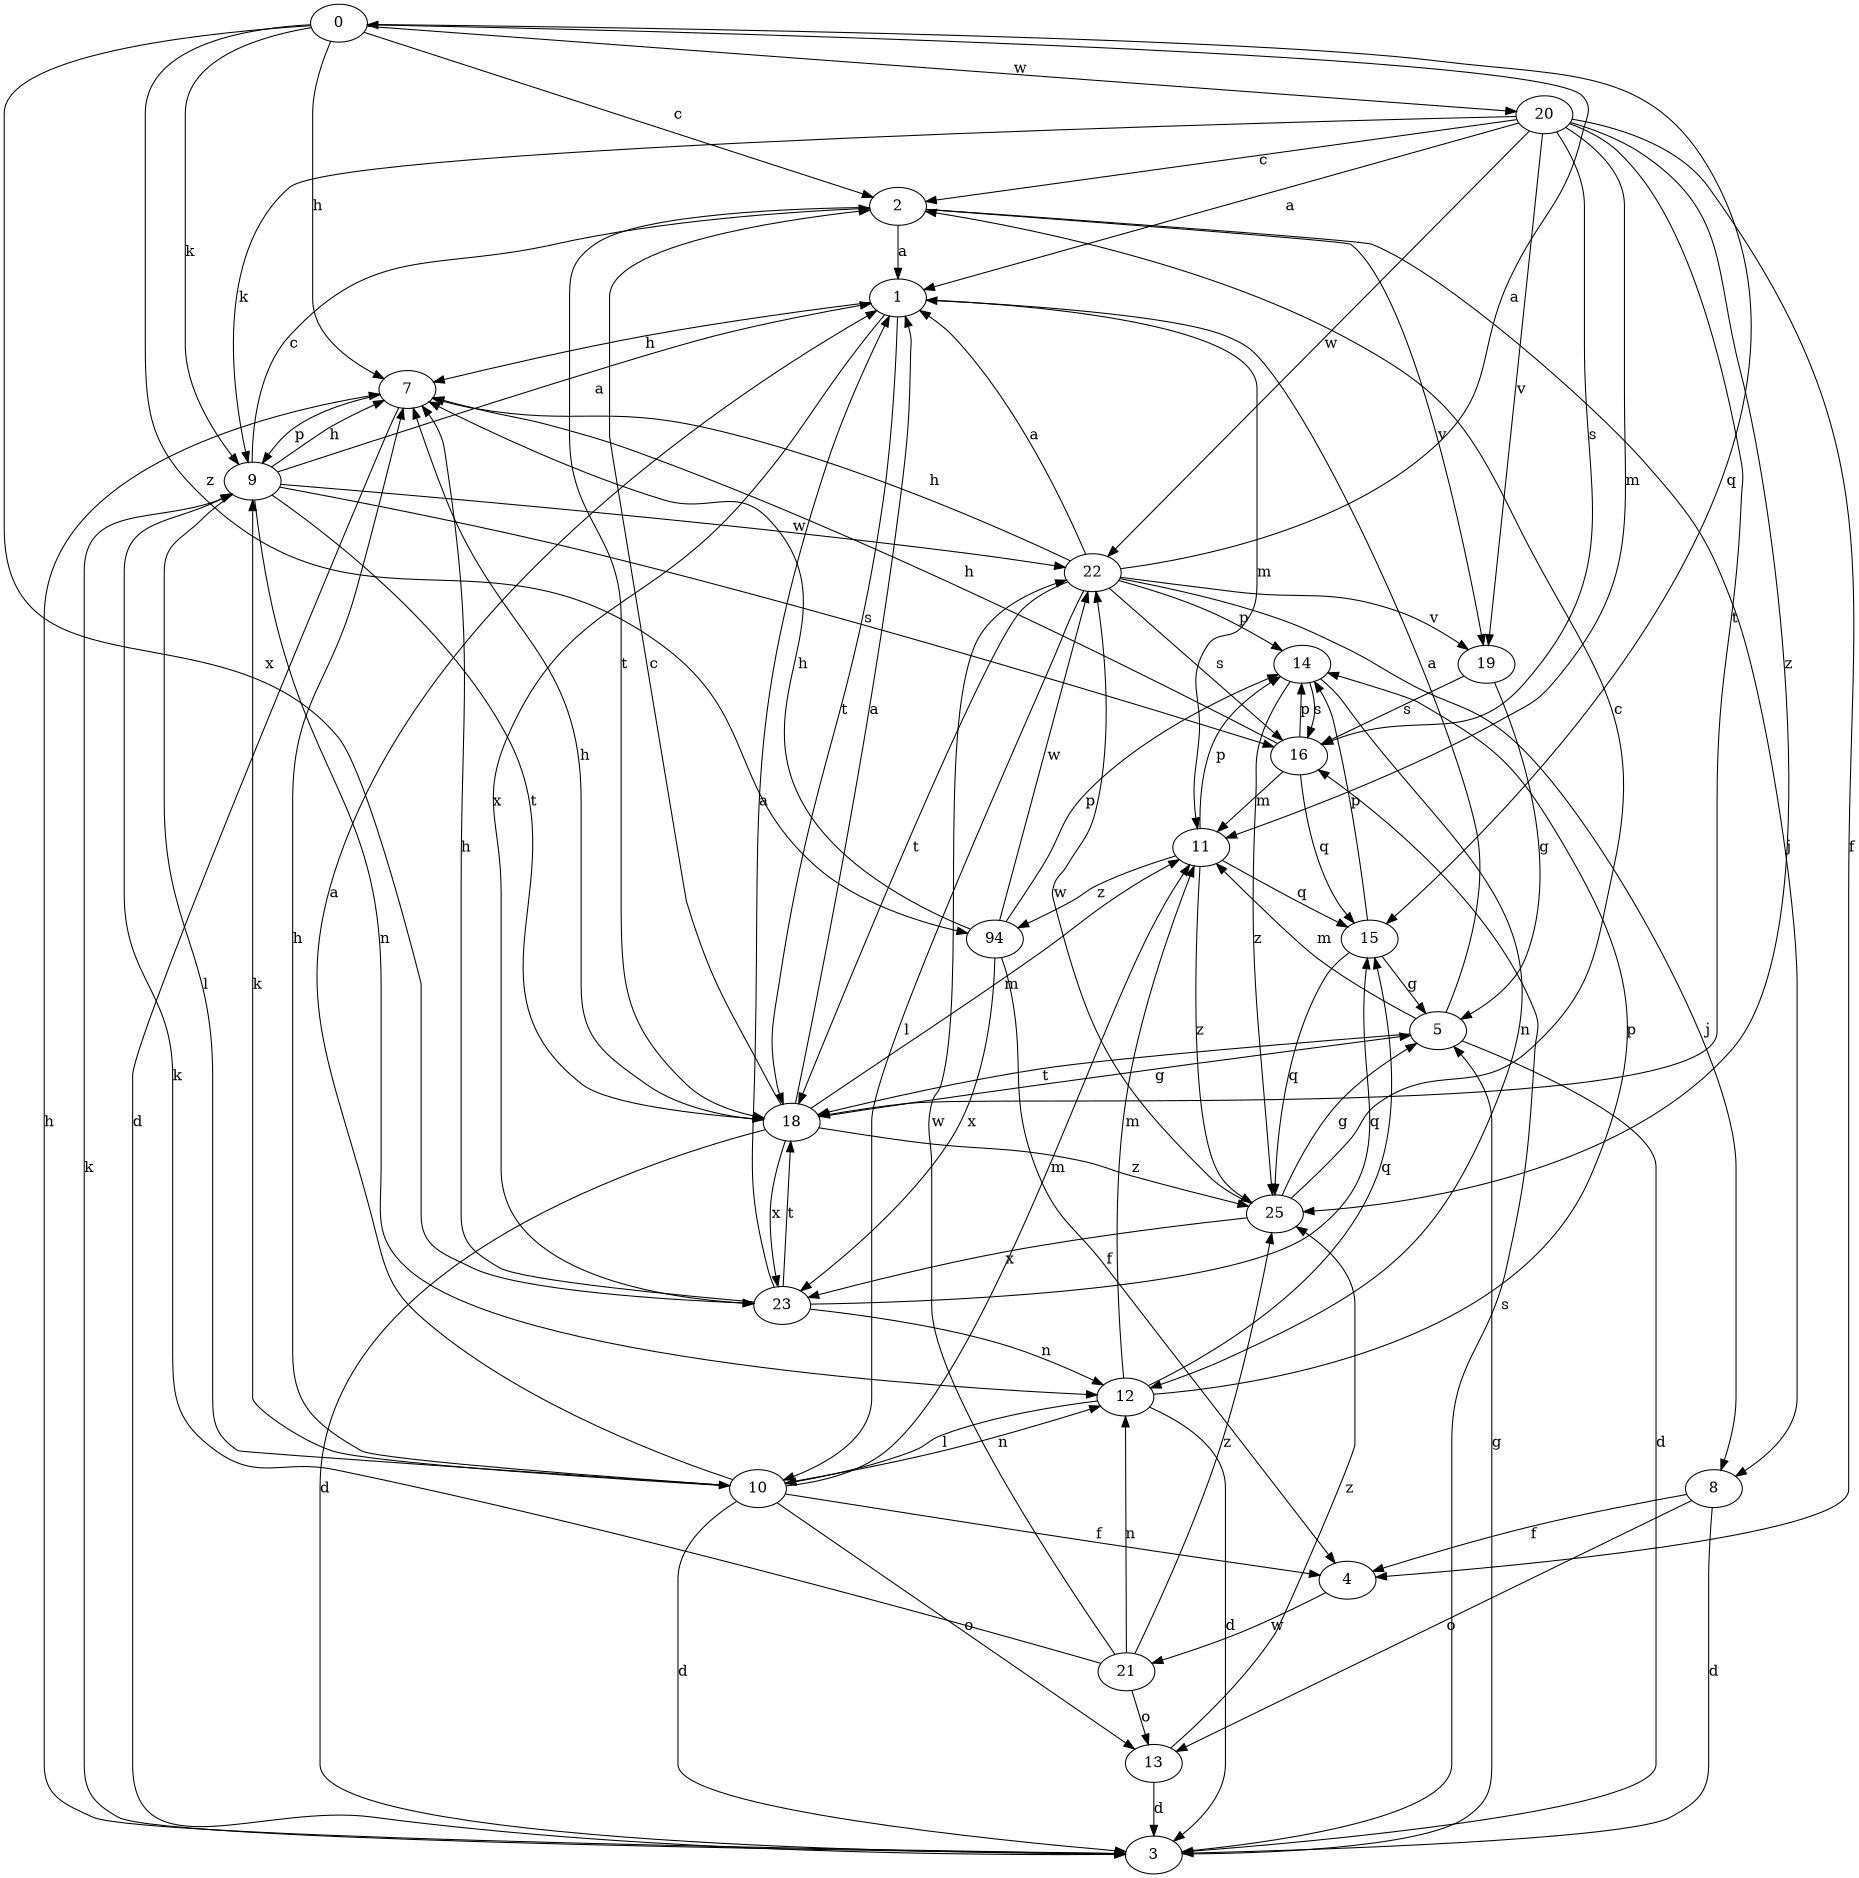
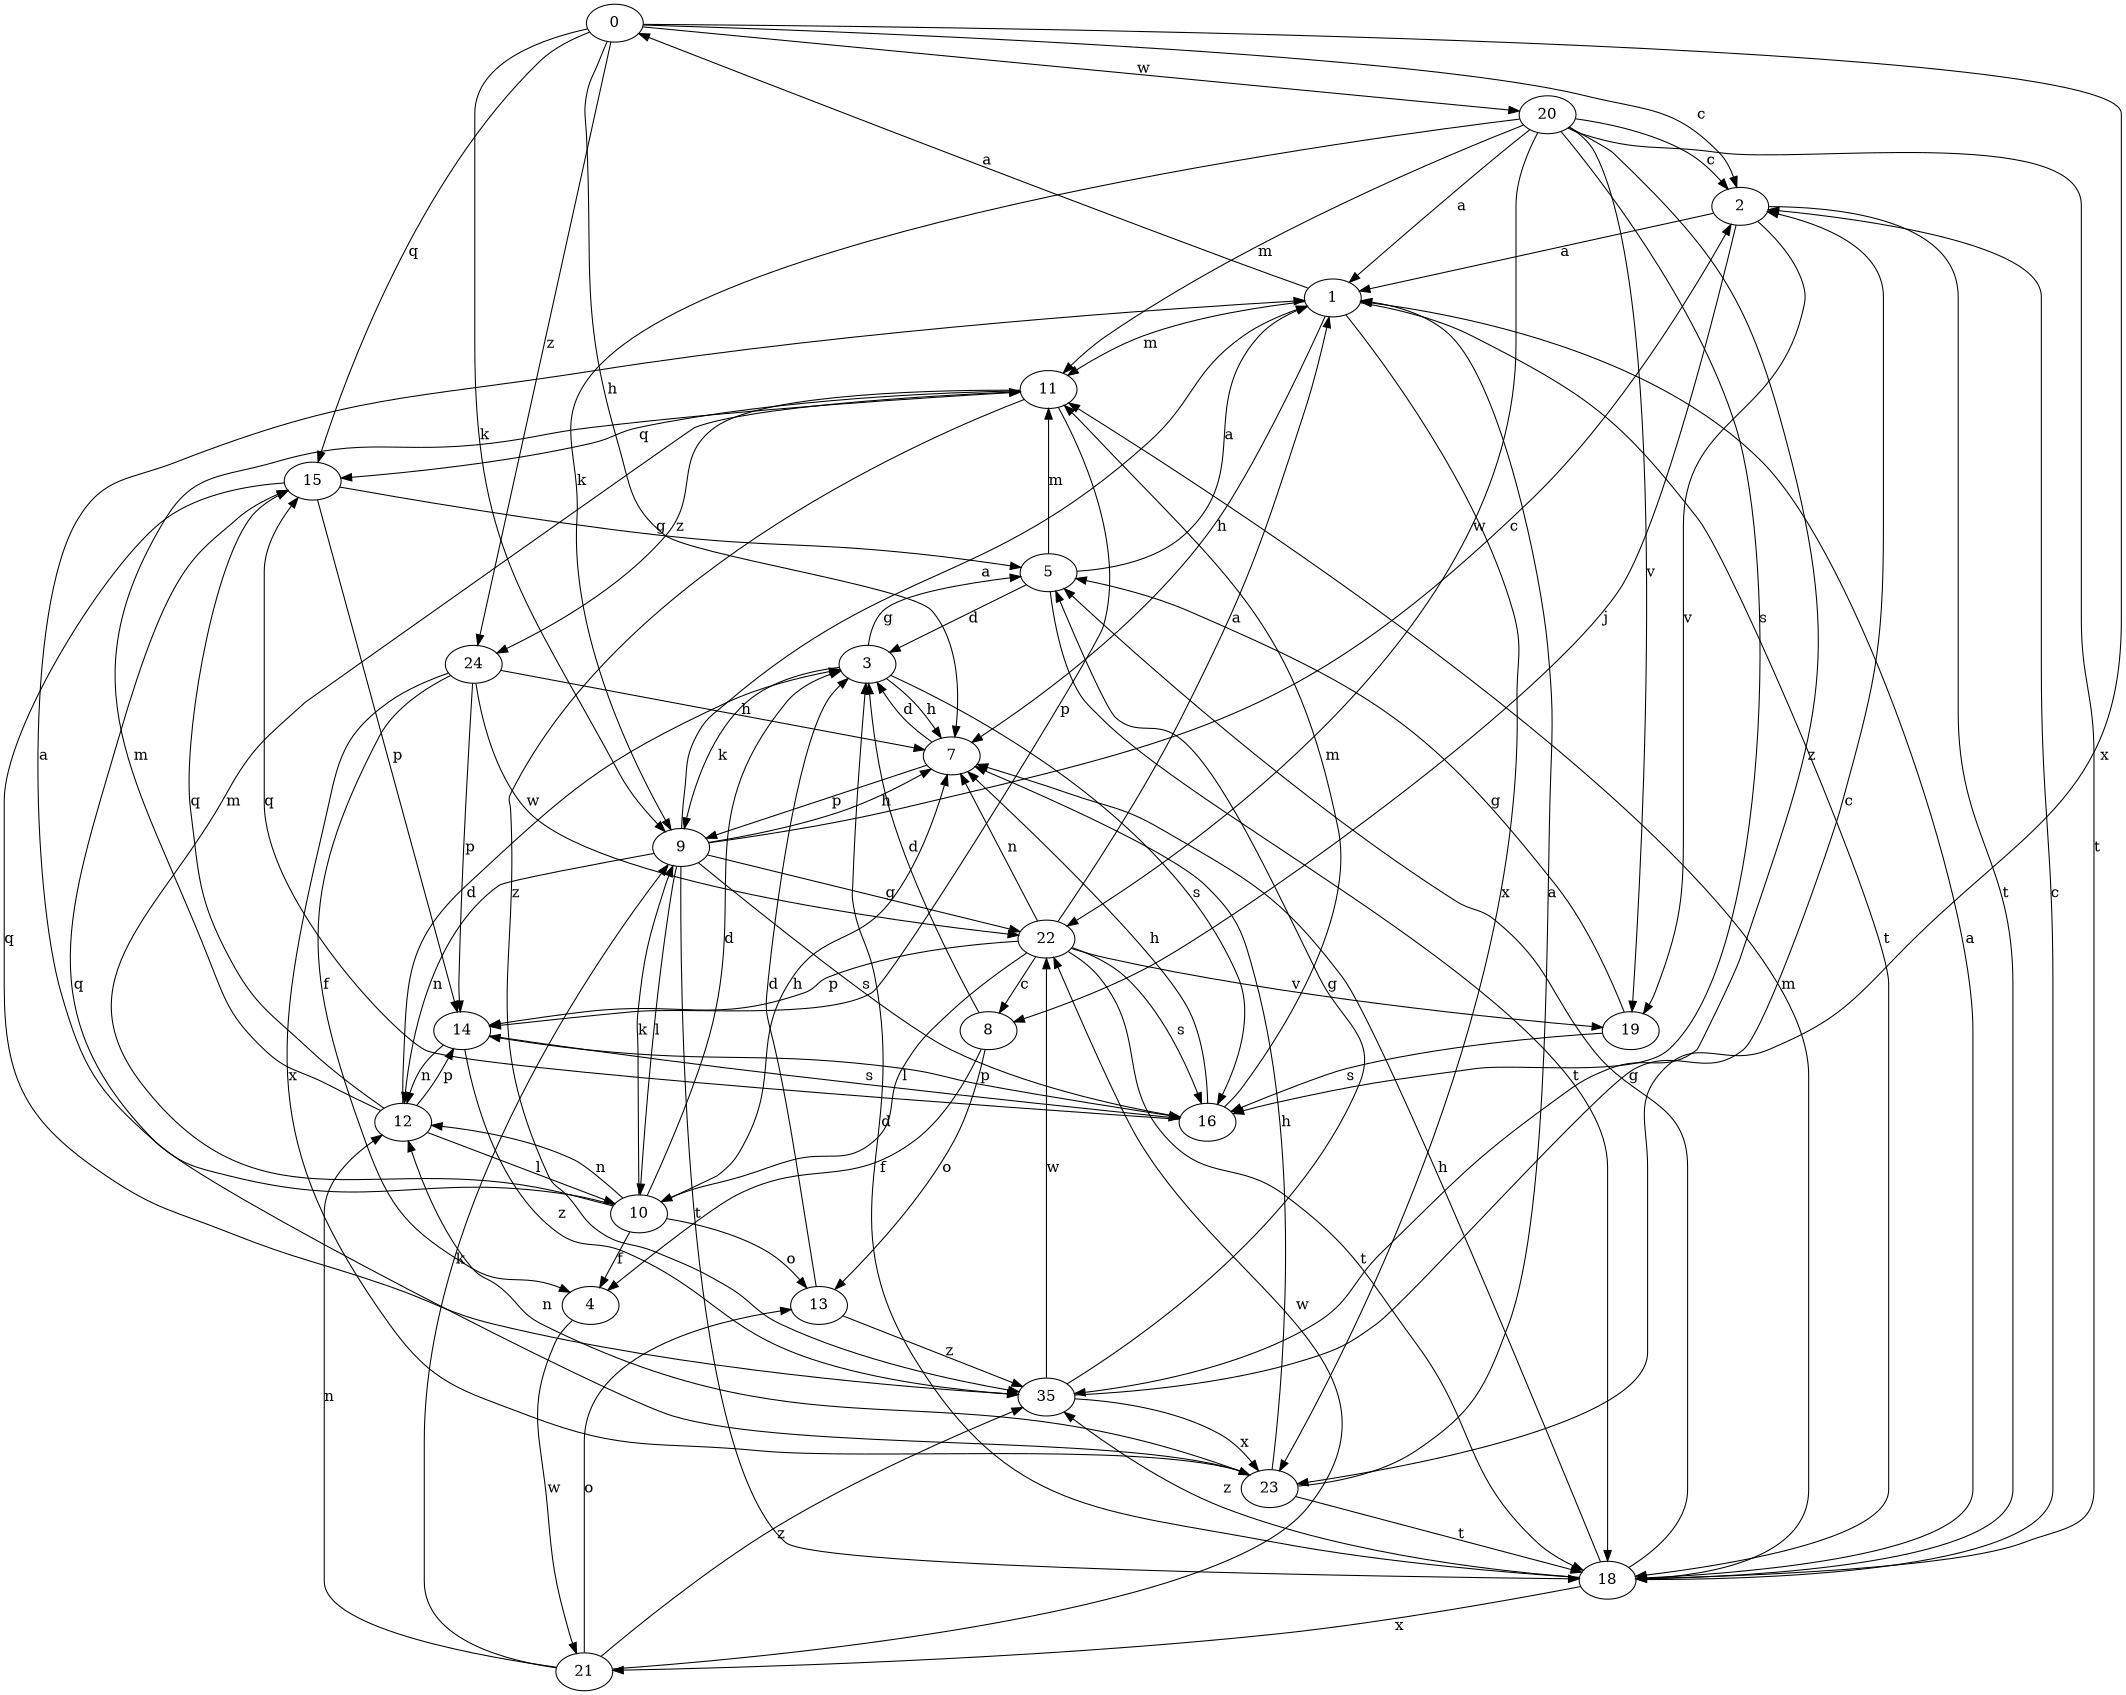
edge "22" -> "0": now "1" -> "0"
edge "22" -> "7": label "h" -> "n"
edge "9" -> "22": label "w" -> "g"
node "94": label "94" -> "24"
edge "20" -> "4": removed, label "f"
edge "22" -> "8": label "j" -> "c"
edge "18" -> "23": now "18" -> "21"
node "25": label "25" -> "35"
